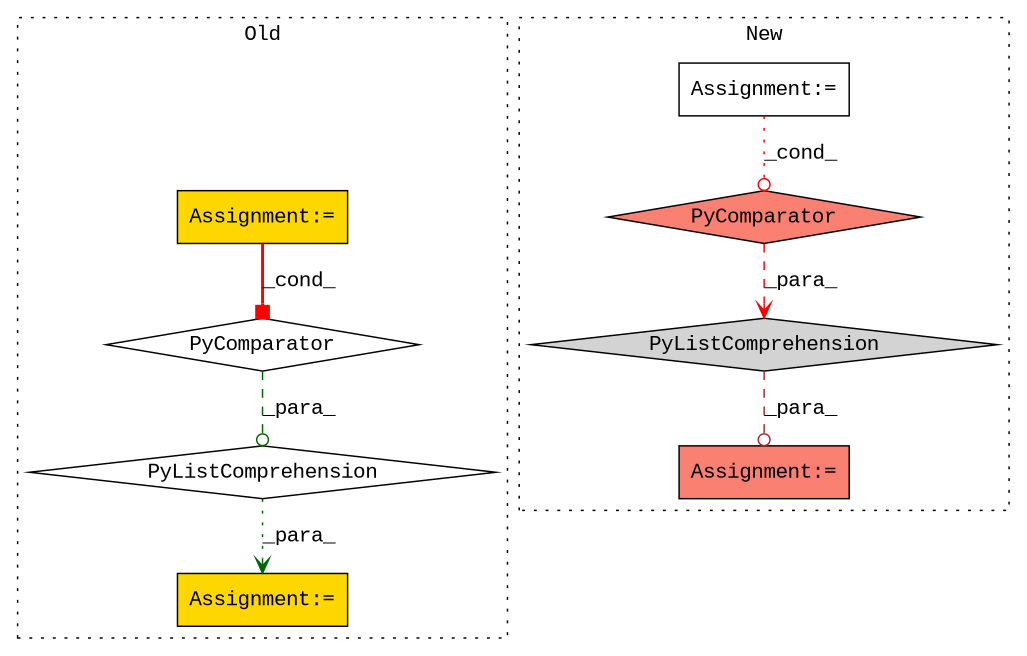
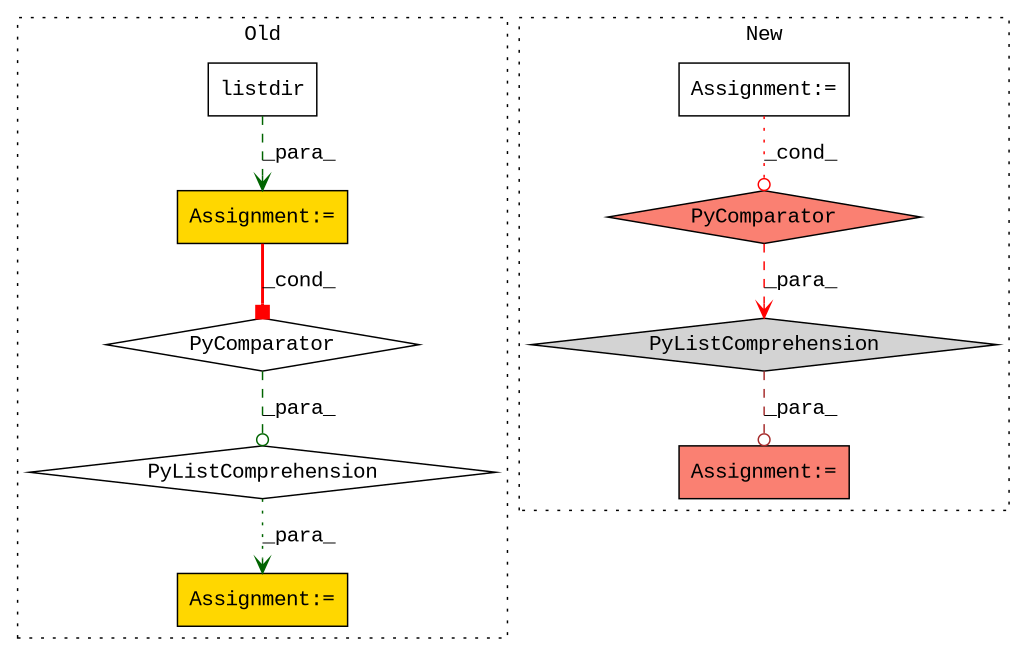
node "listdir": added
